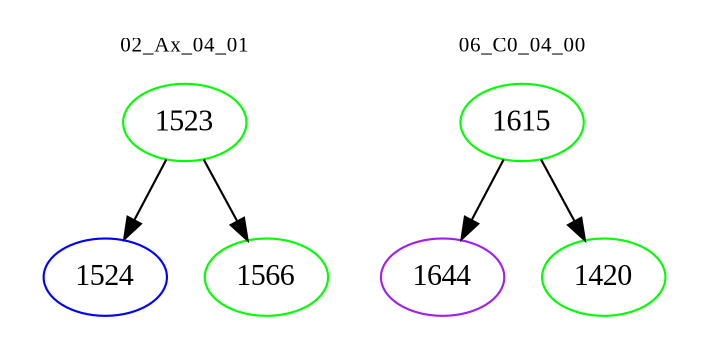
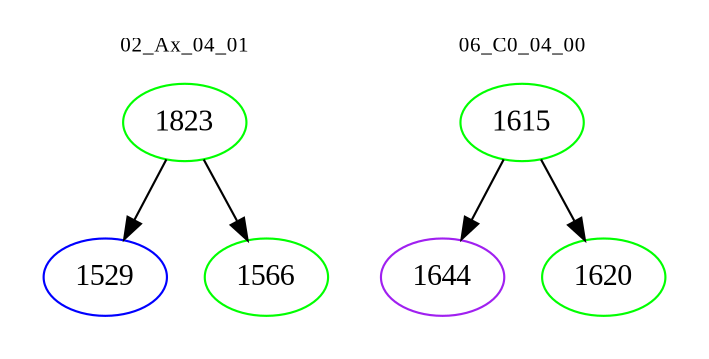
node "1523": label "1523" -> "1823"
node "1524": label "1524" -> "1529"
node "1420": label "1420" -> "1620"
